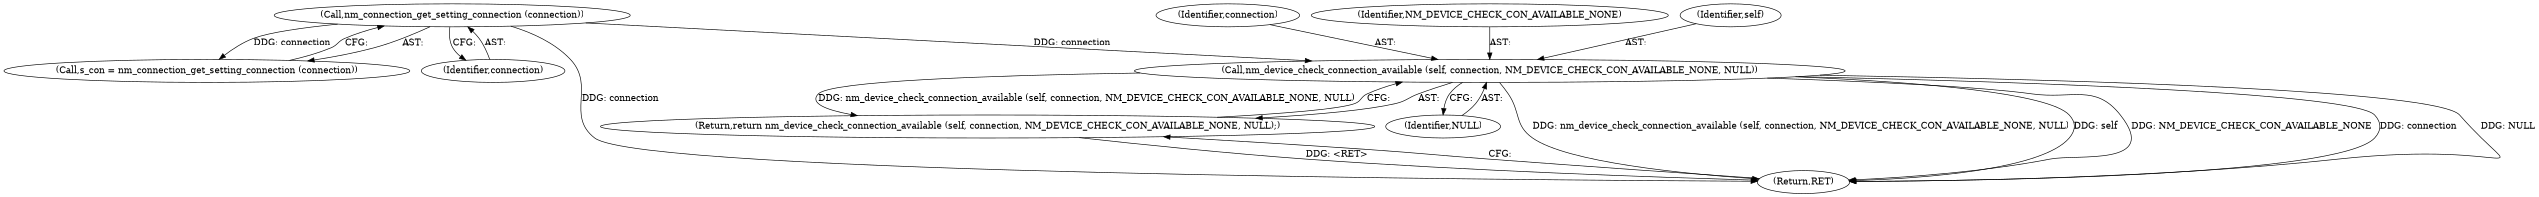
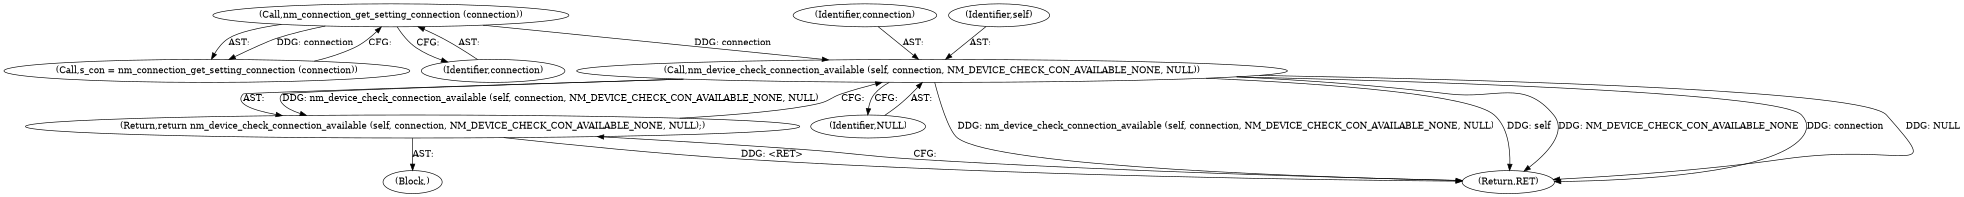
node "(Identifier,NM_DEVICE_CHECK_CON_AVAILABLE_NONE)": removed
edge "(Call,nm_connection_get_setting_connection (connection))" -> "(Return,RET)": removed, label "DDG: connection"
node "(Block,)": added
